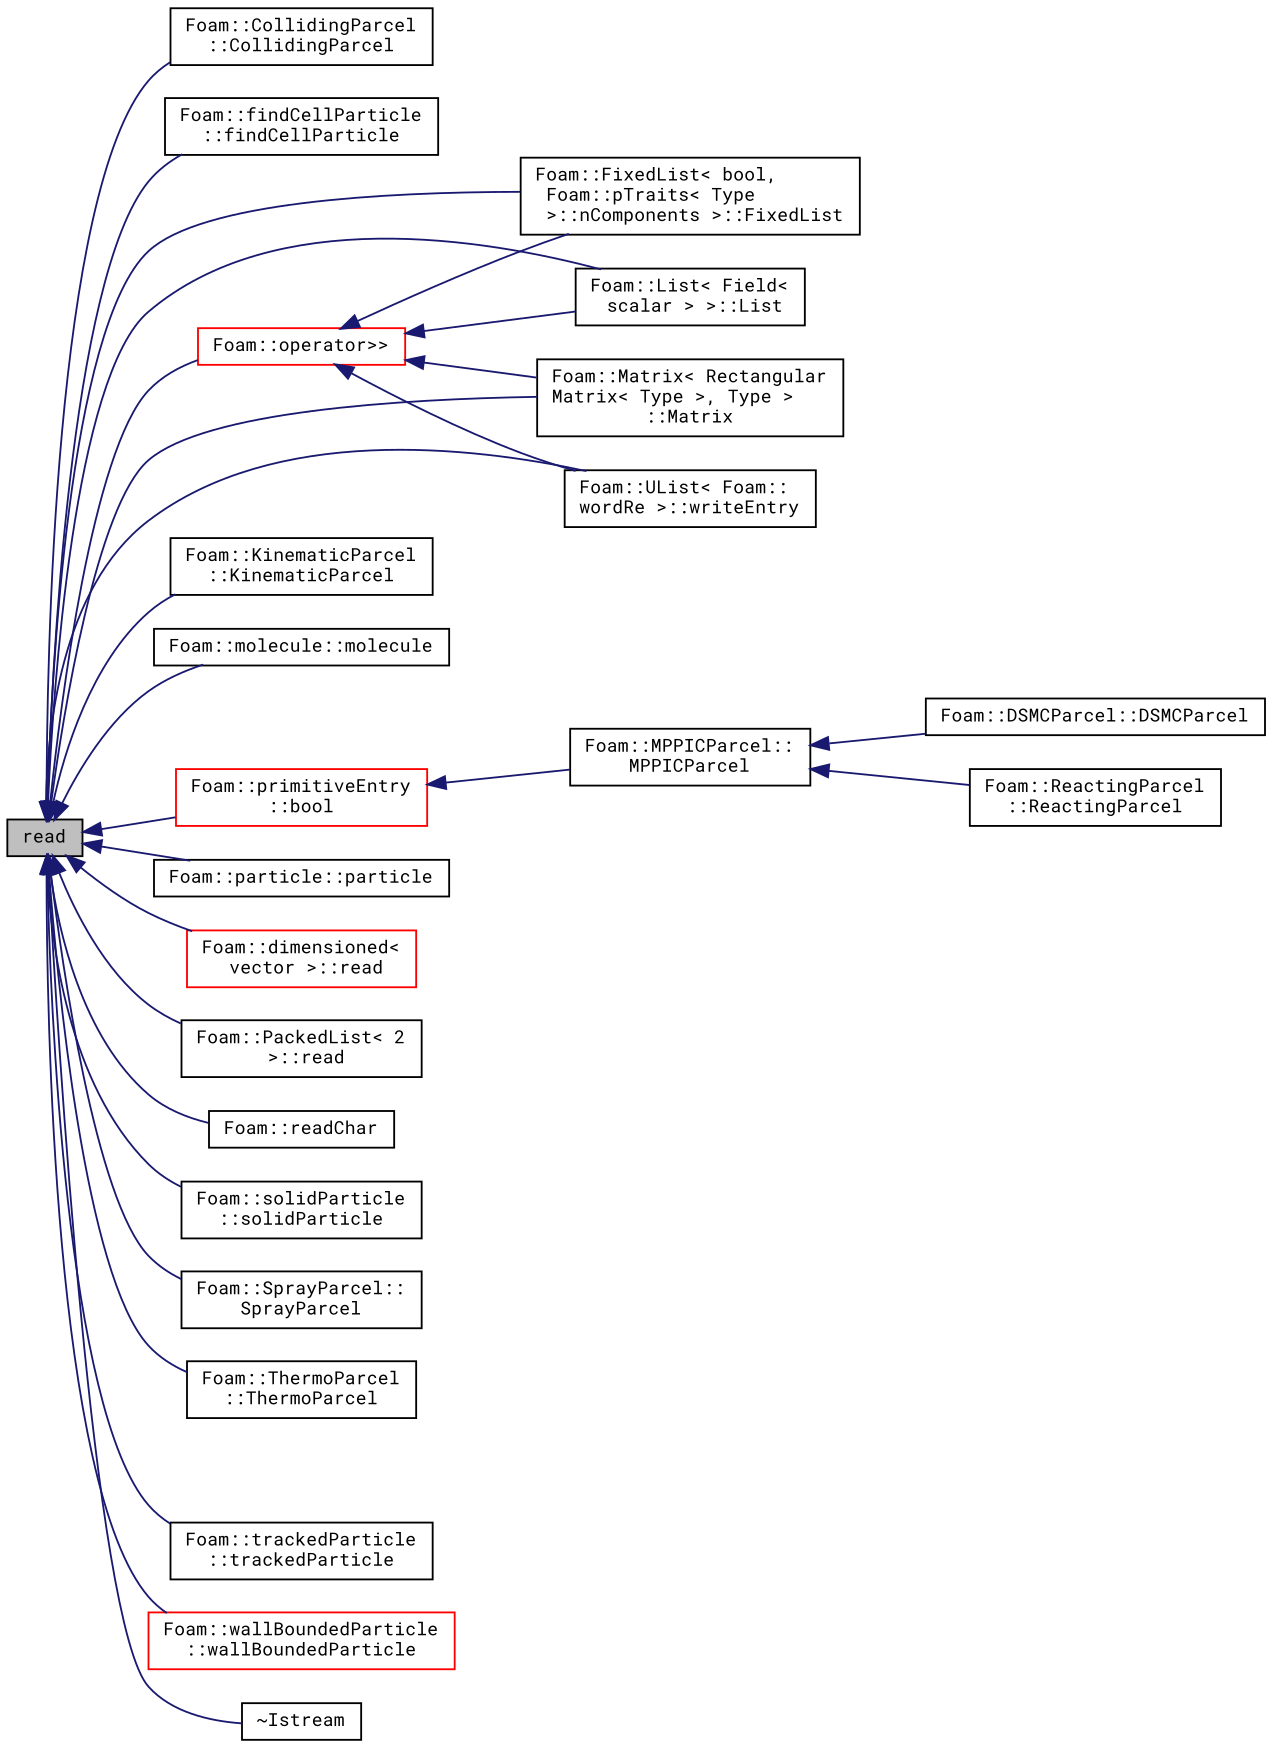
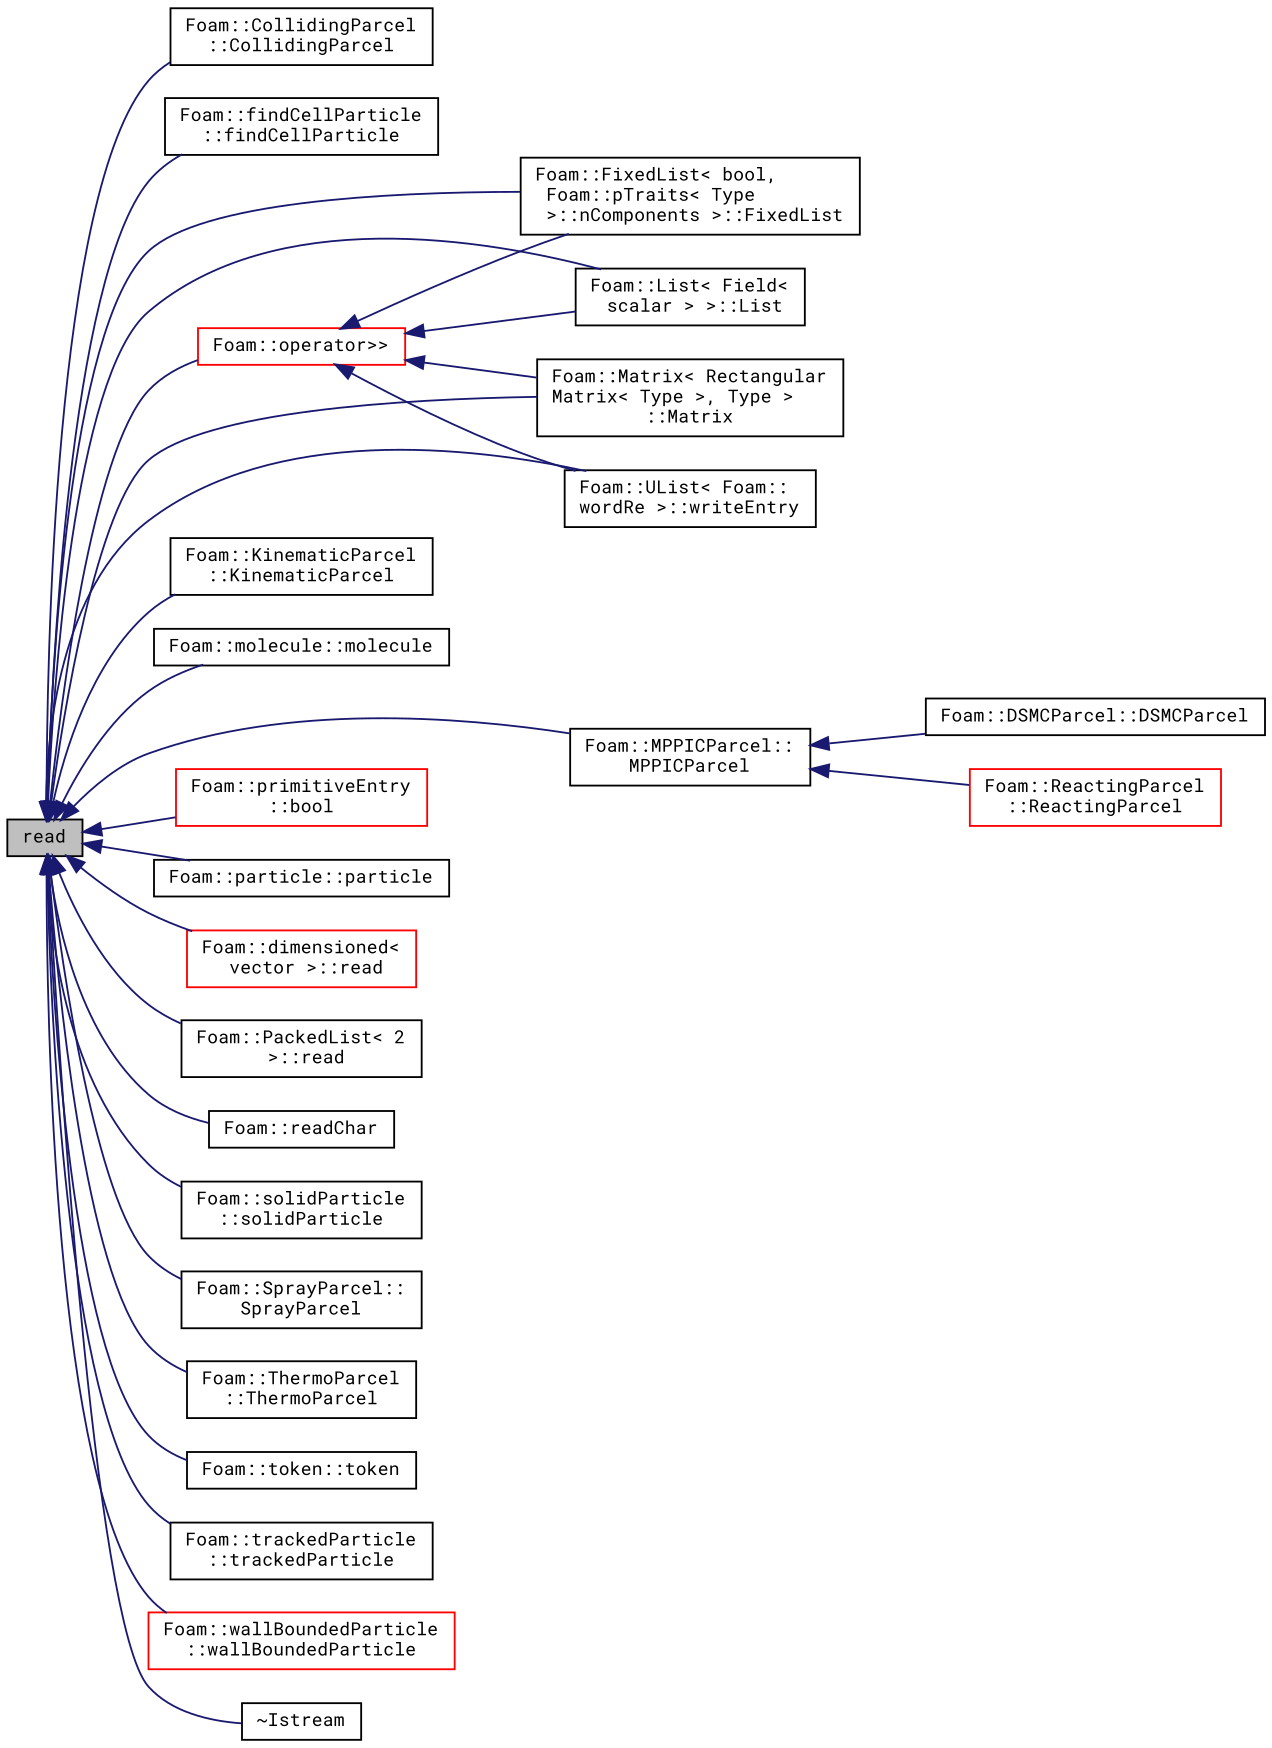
edge "Foam::MPPICParcel:: MPPICParcel" -> "Foam::primitiveEntry ::bool": now "Foam::MPPICParcel:: MPPICParcel" -> "read"
node "Foam::ReactingParcel ::ReactingParcel": color black -> red
node "Foam::token::token": added
